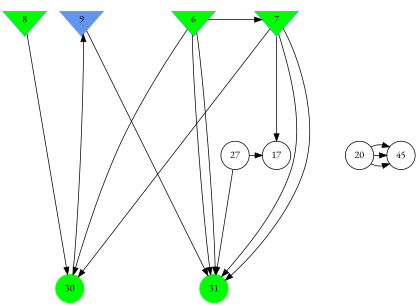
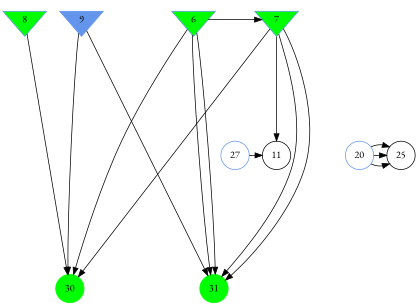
node "27": color black -> cornflowerblue
node "17": label "17" -> "11"
node "20": color black -> cornflowerblue
node "45": label "45" -> "25"
edge "30" -> "9": reversed
edge "27" -> "31": removed
